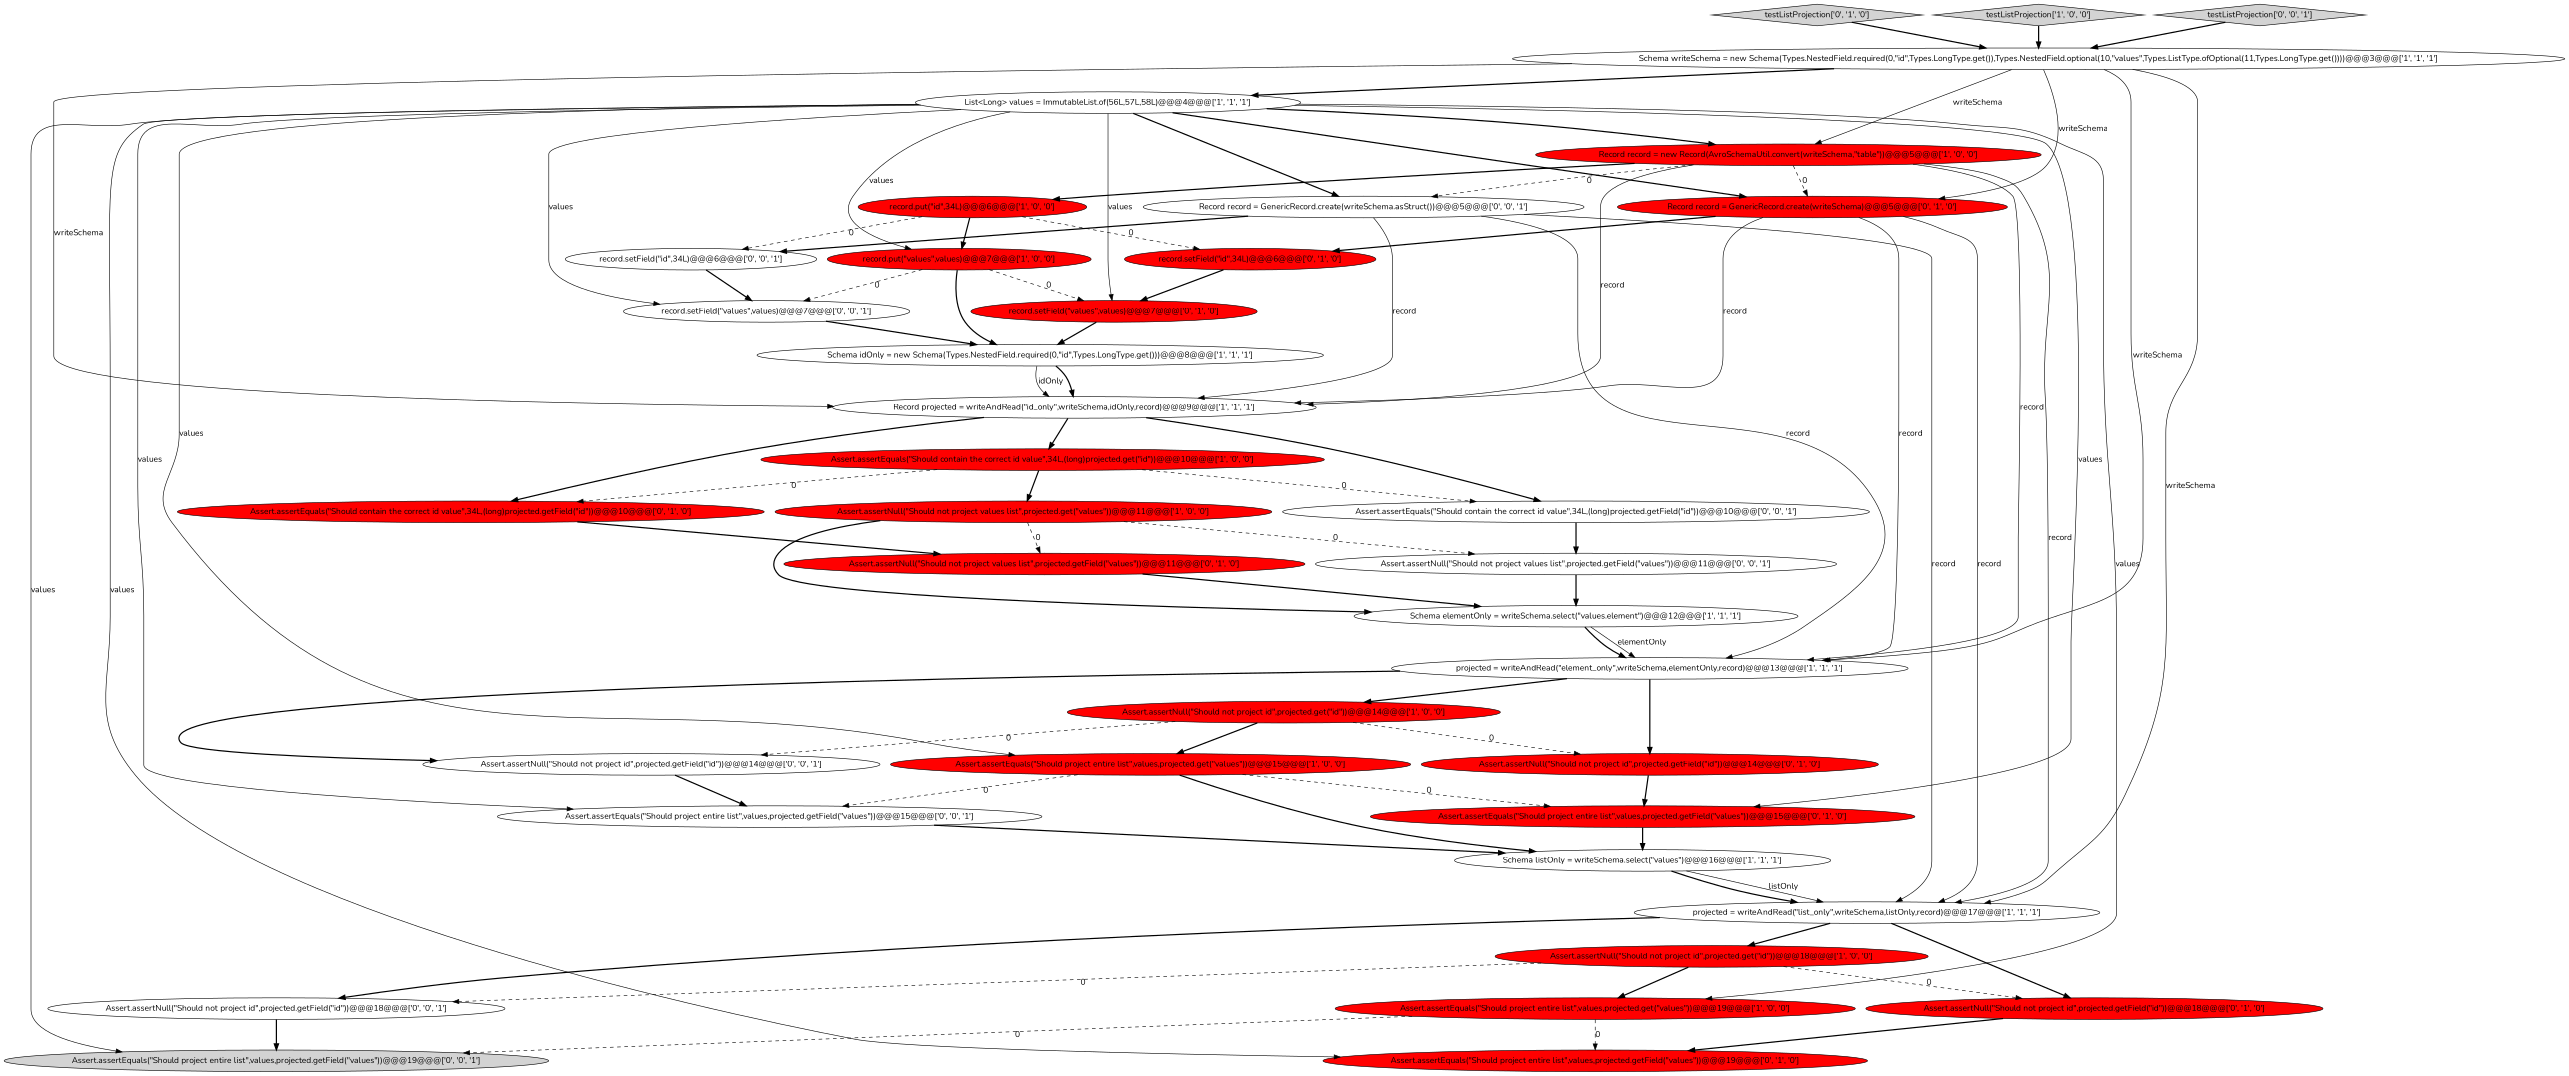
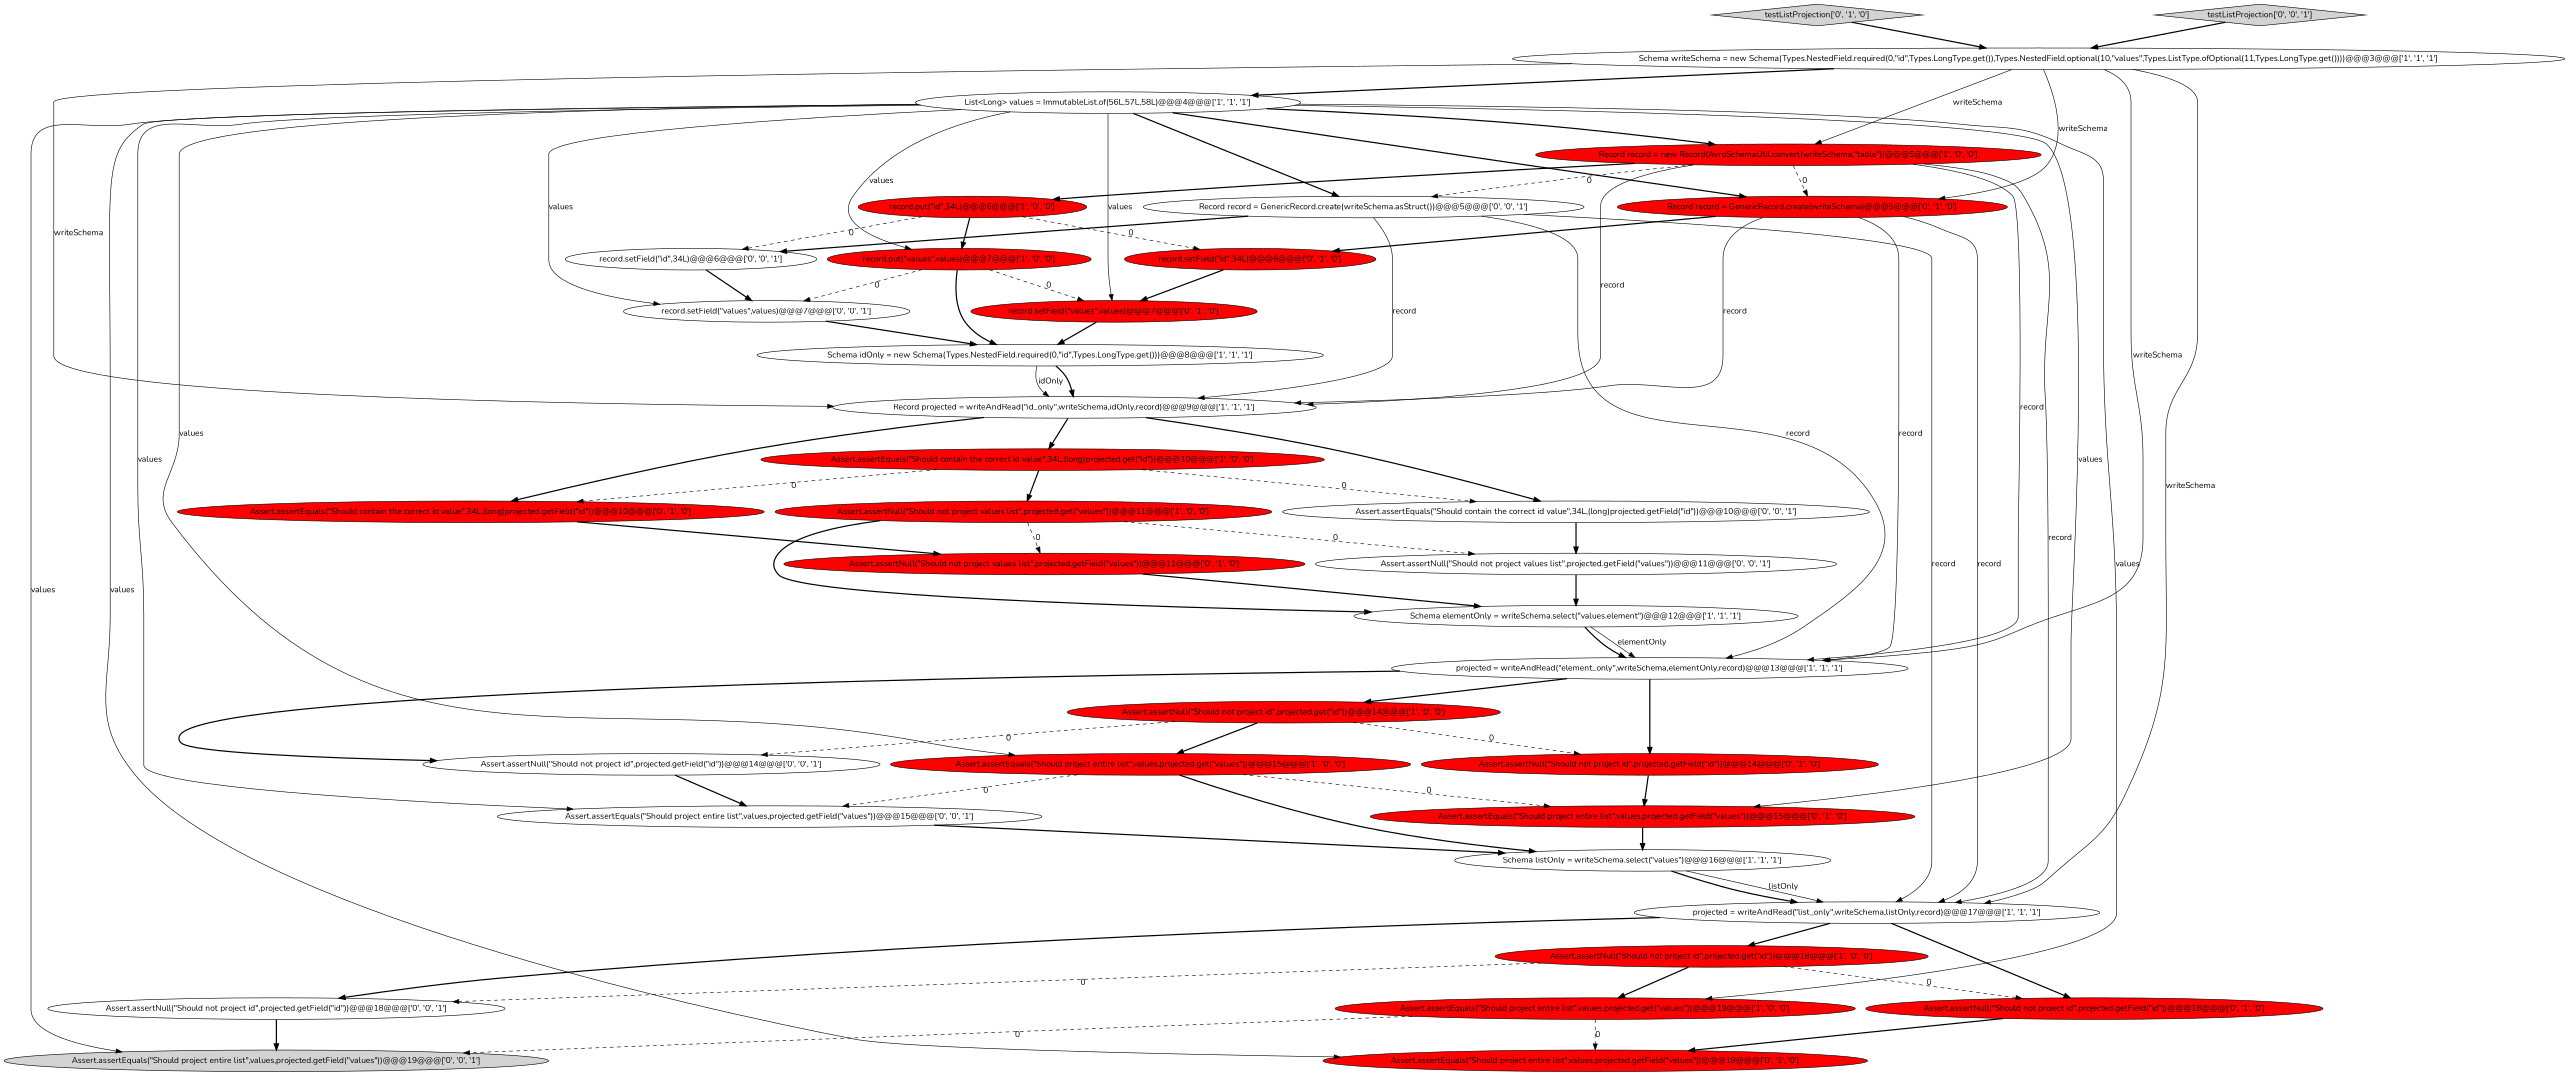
node "testListProjection['1', '0', '0']": removed
